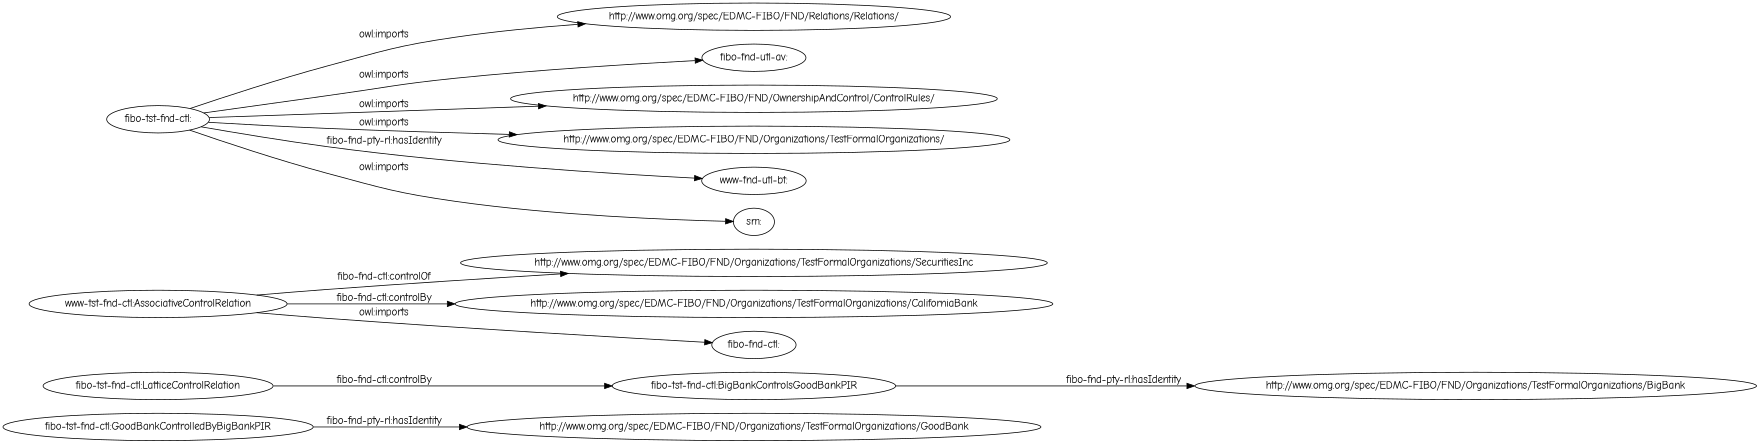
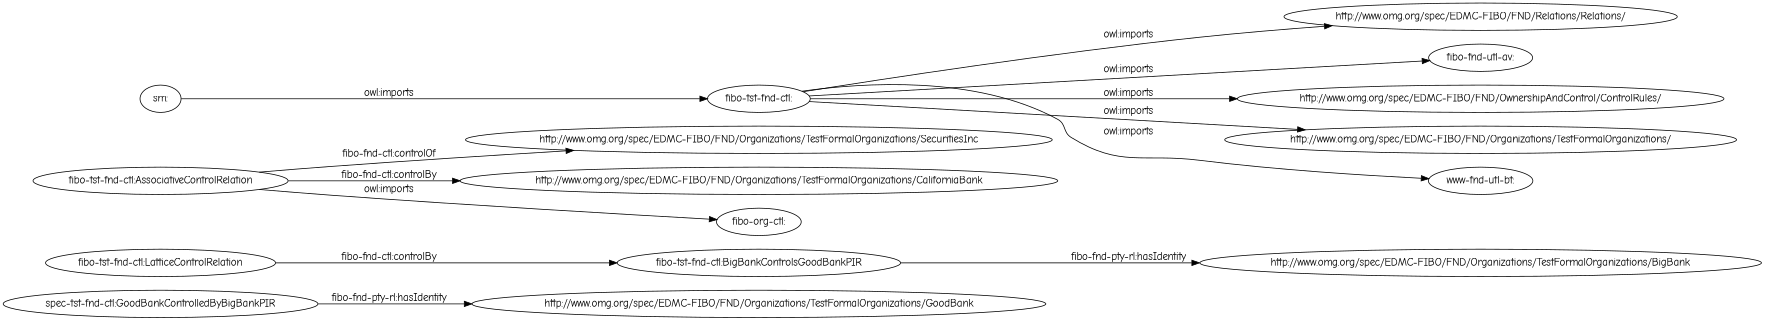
edge "fibo-tst-fnd-ctl:" -> "www-fnd-utl-bt:": label "fibo-fnd-pty-rl:hasIdentity" -> "owl:imports"
edge "fibo-tst-fnd-ctl:" -> "sm:": reversed
node "www-tst-fnd-ctl:AssociativeControlRelation": label "www-tst-fnd-ctl:AssociativeControlRelation" -> "fibo-tst-fnd-ctl:AssociativeControlRelation"
node "fibo-fnd-ctl:": label "fibo-fnd-ctl:" -> "fibo-org-ctl:"
node "fibo-tst-fnd-ctl:GoodBankControlledByBigBankPIR": label "fibo-tst-fnd-ctl:GoodBankControlledByBigBankPIR" -> "spec-tst-fnd-ctl:GoodBankControlledByBigBankPIR"
